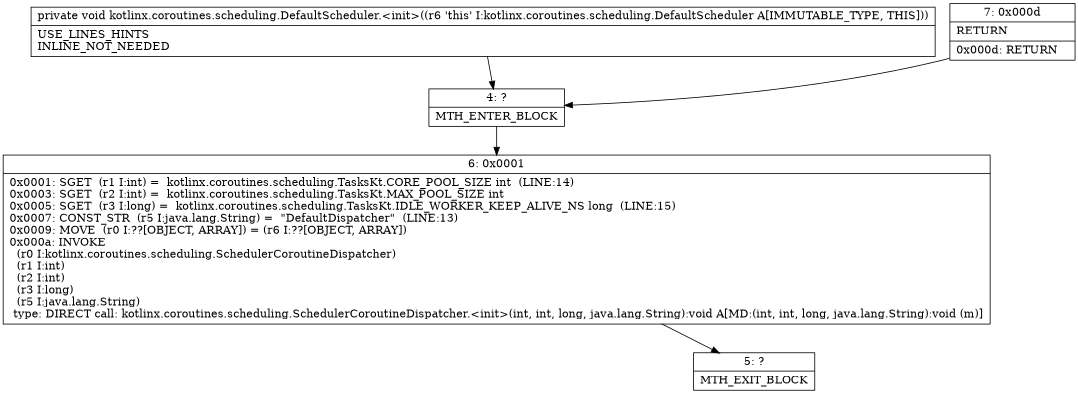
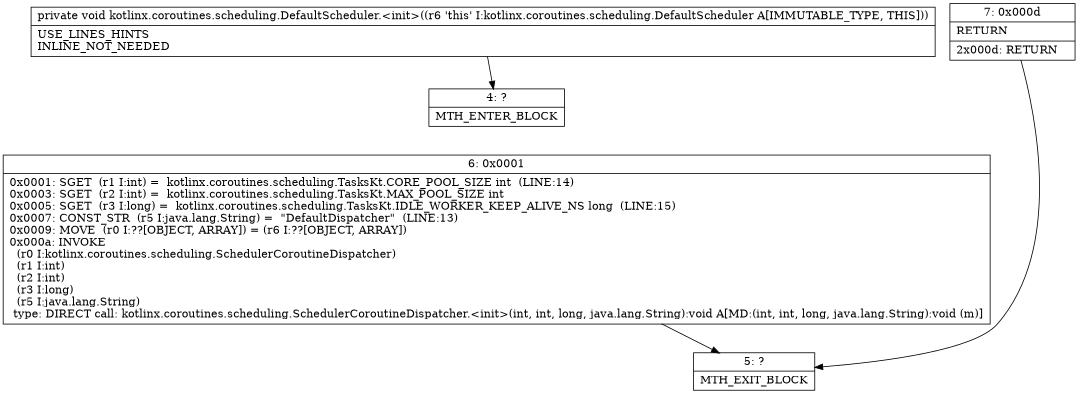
node "7: 0x000d": text "0x000d: RETURN" -> "2x000d: RETURN"
edge "7: 0x000d" -> "4: ?": now "7: 0x000d" -> "5: ?"
edge "4: ?" -> "6: 0x0001": removed
